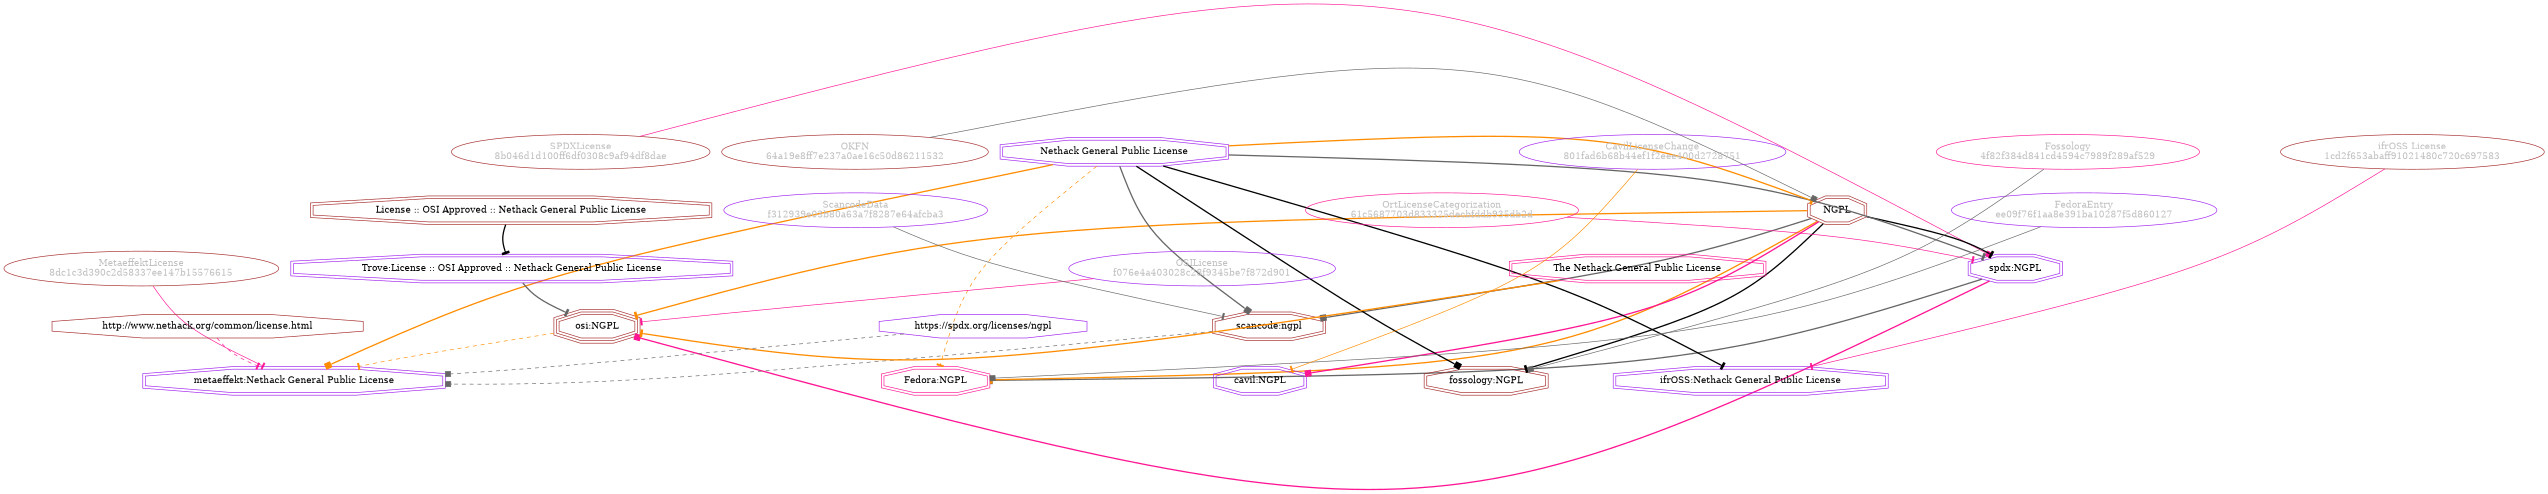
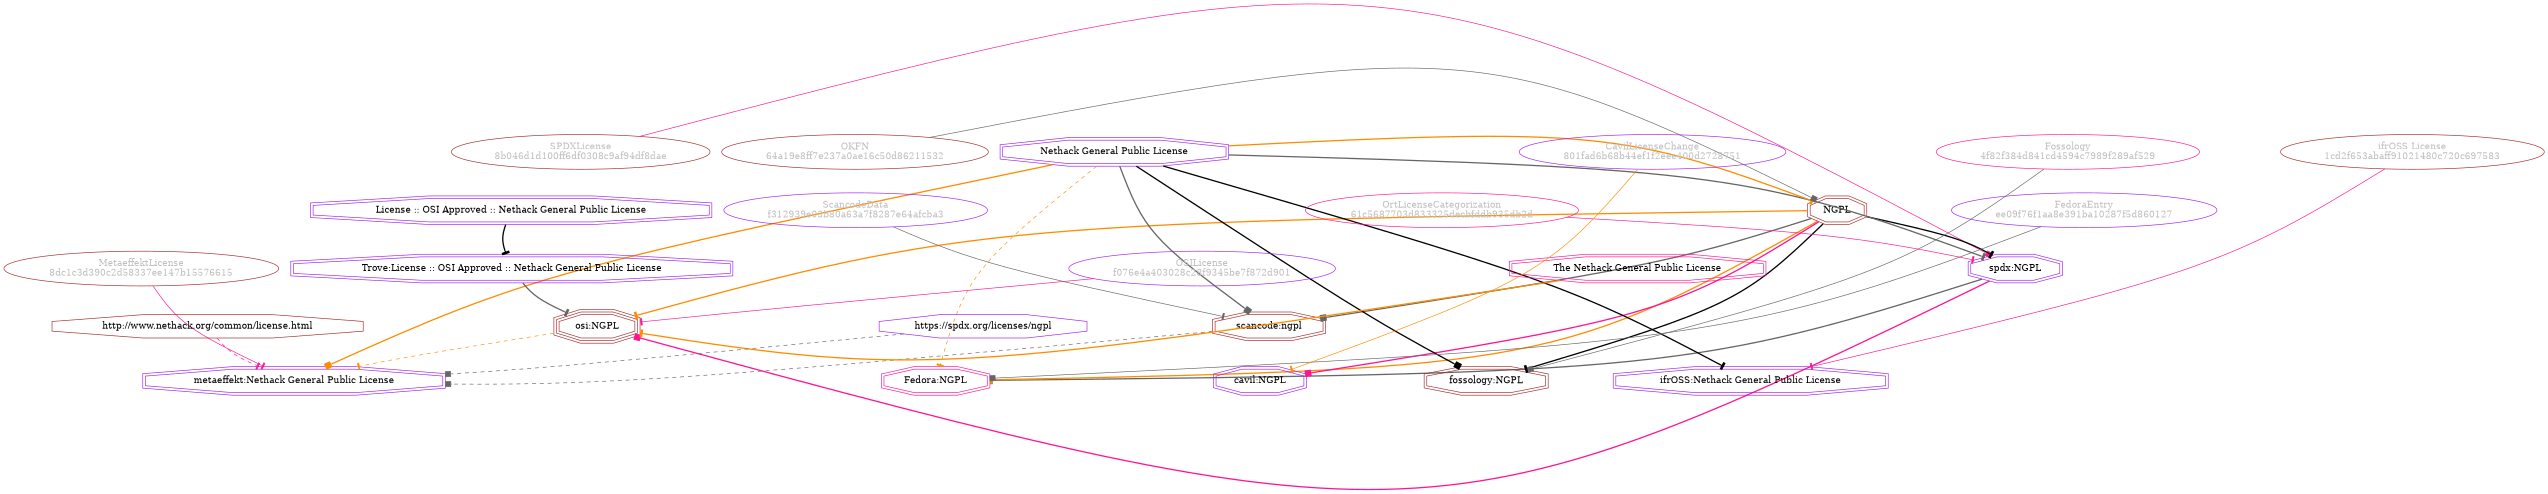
node "License :: OSI Approved :: Nethack General Public License": color brown -> purple
